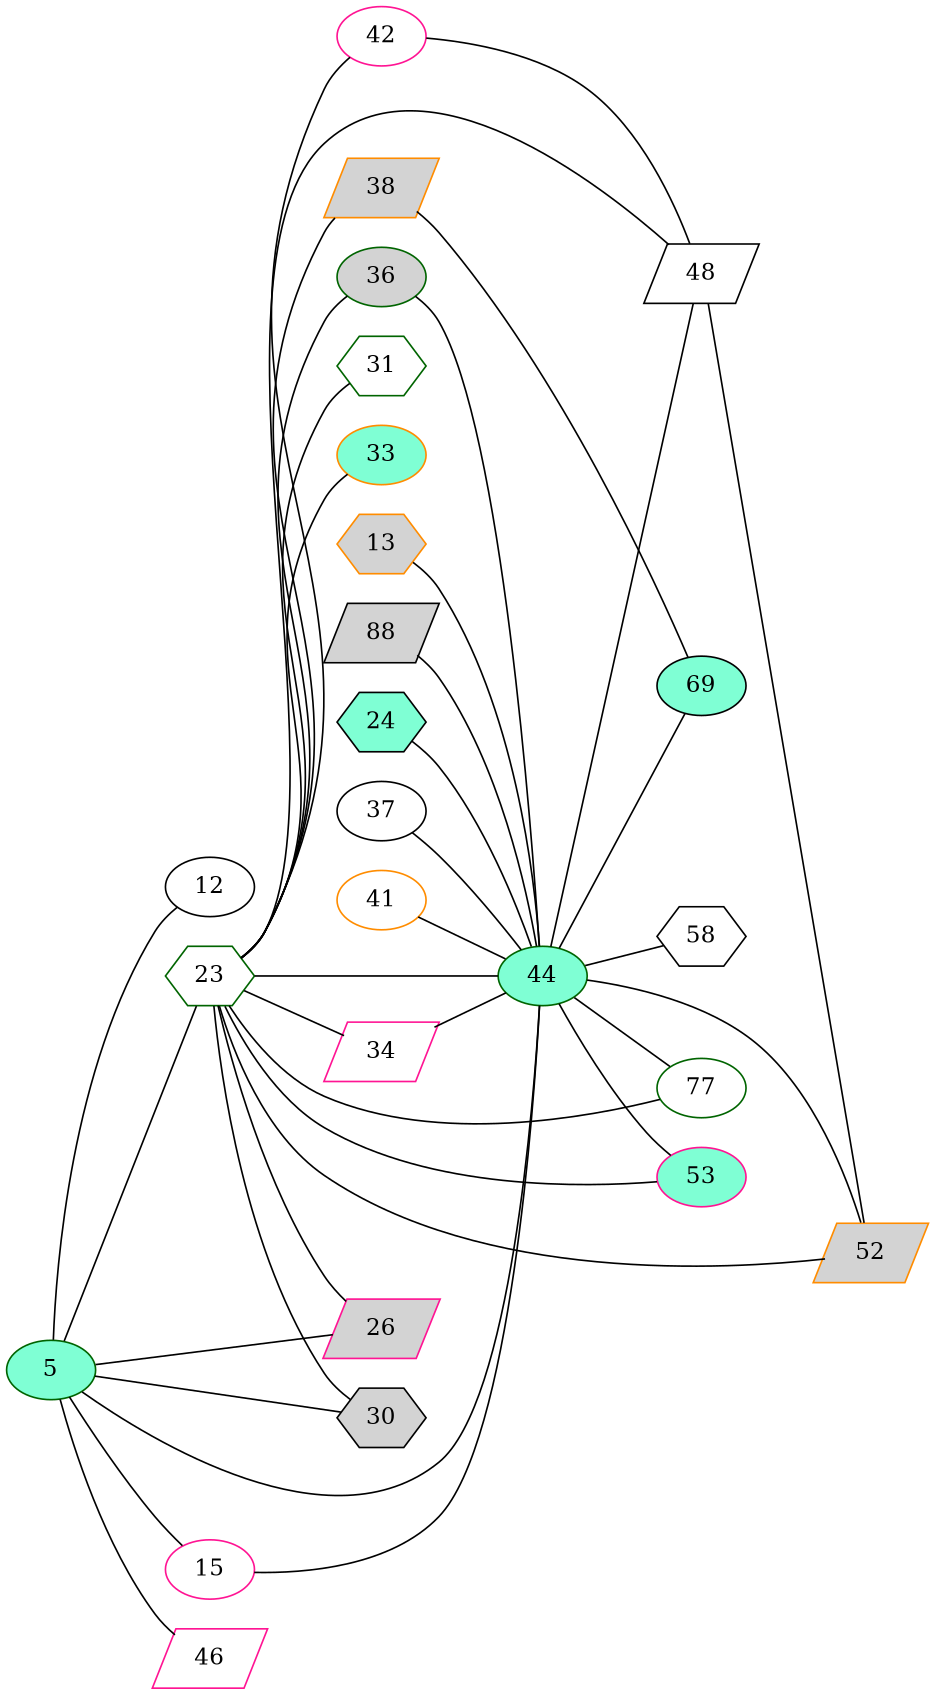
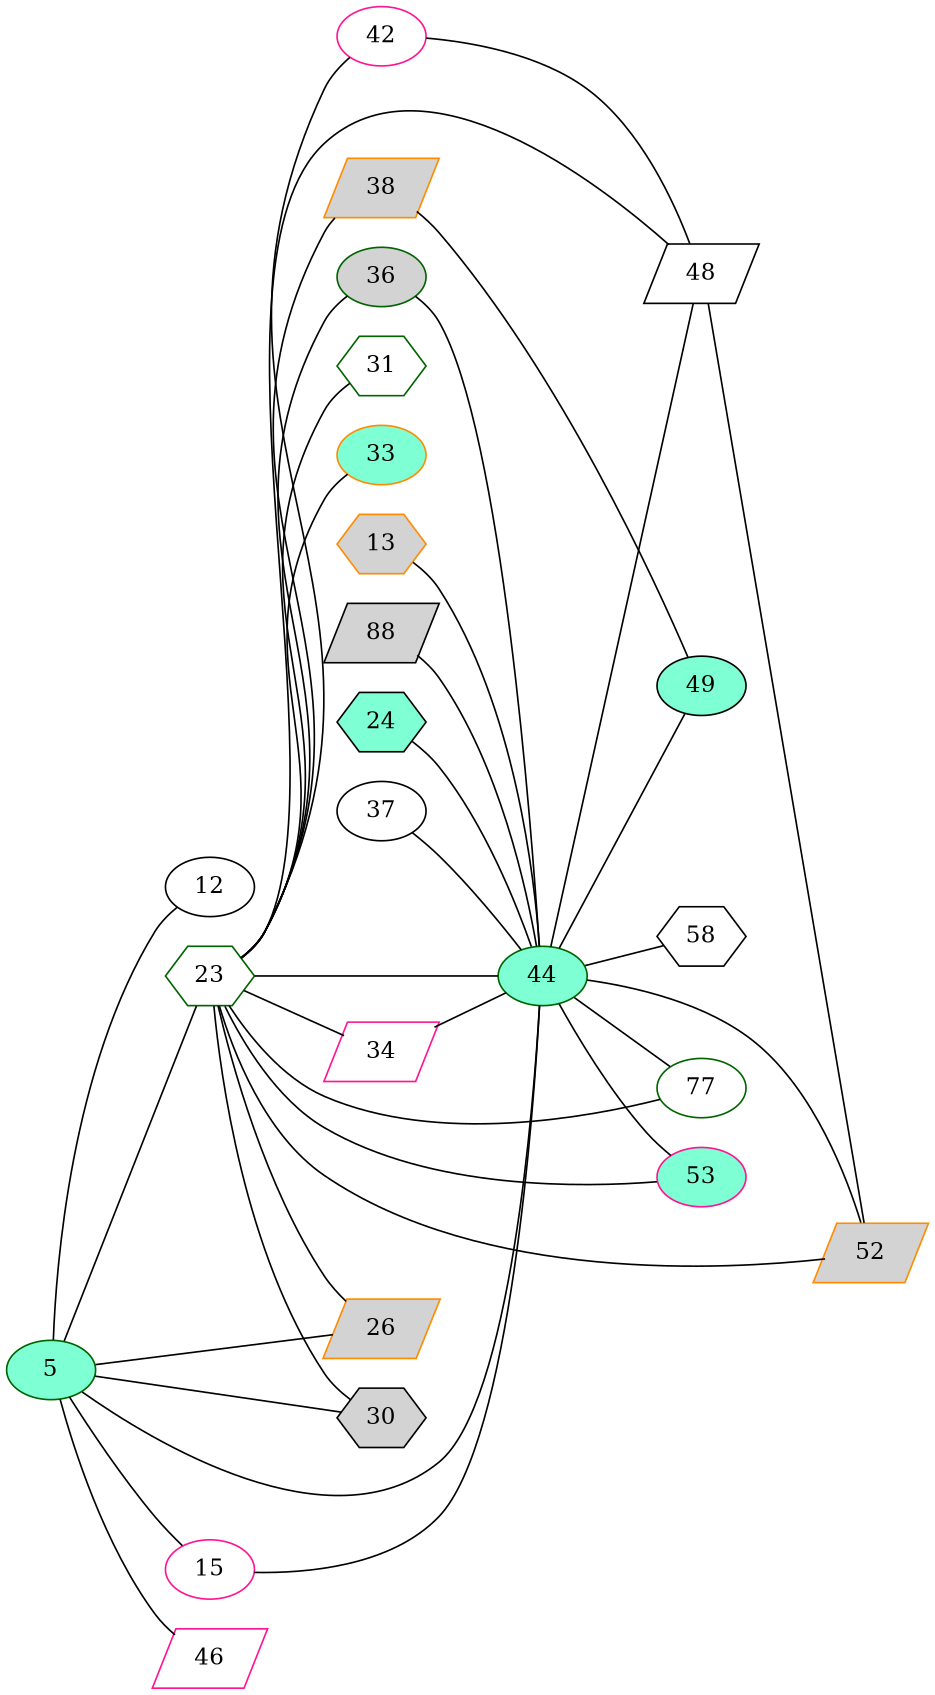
node "69": label "69" -> "49"
node "41": removed
node "26": color deeppink -> darkorange
